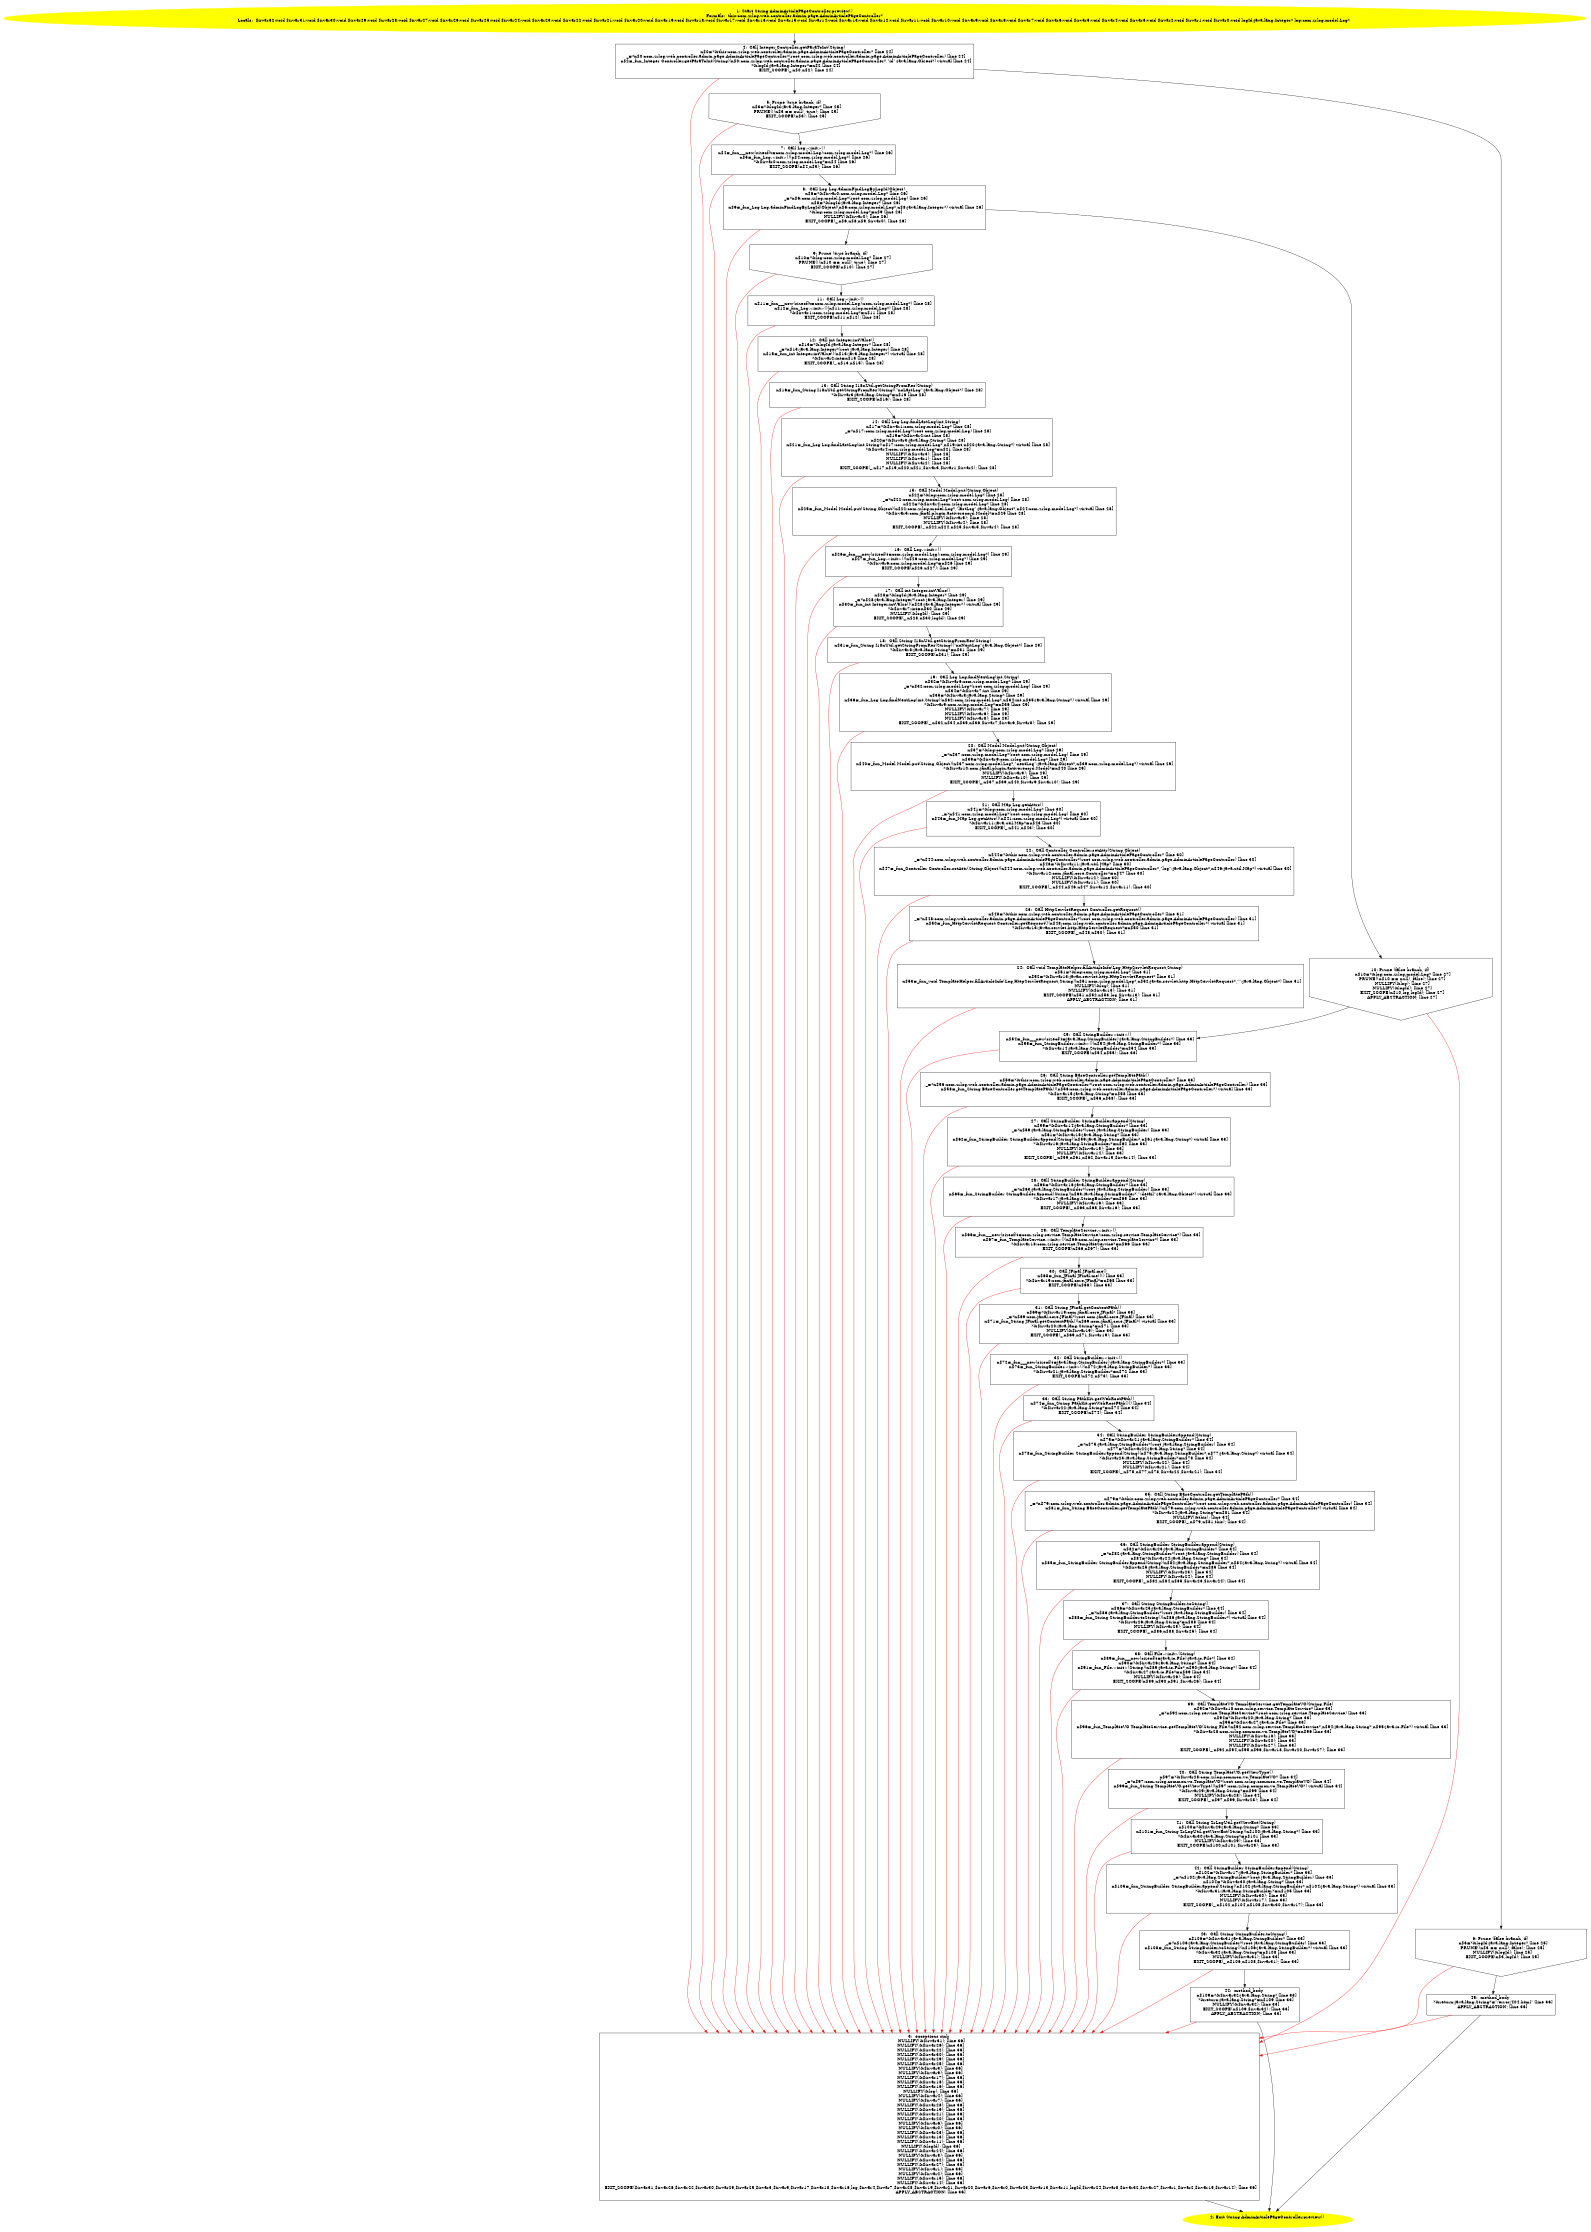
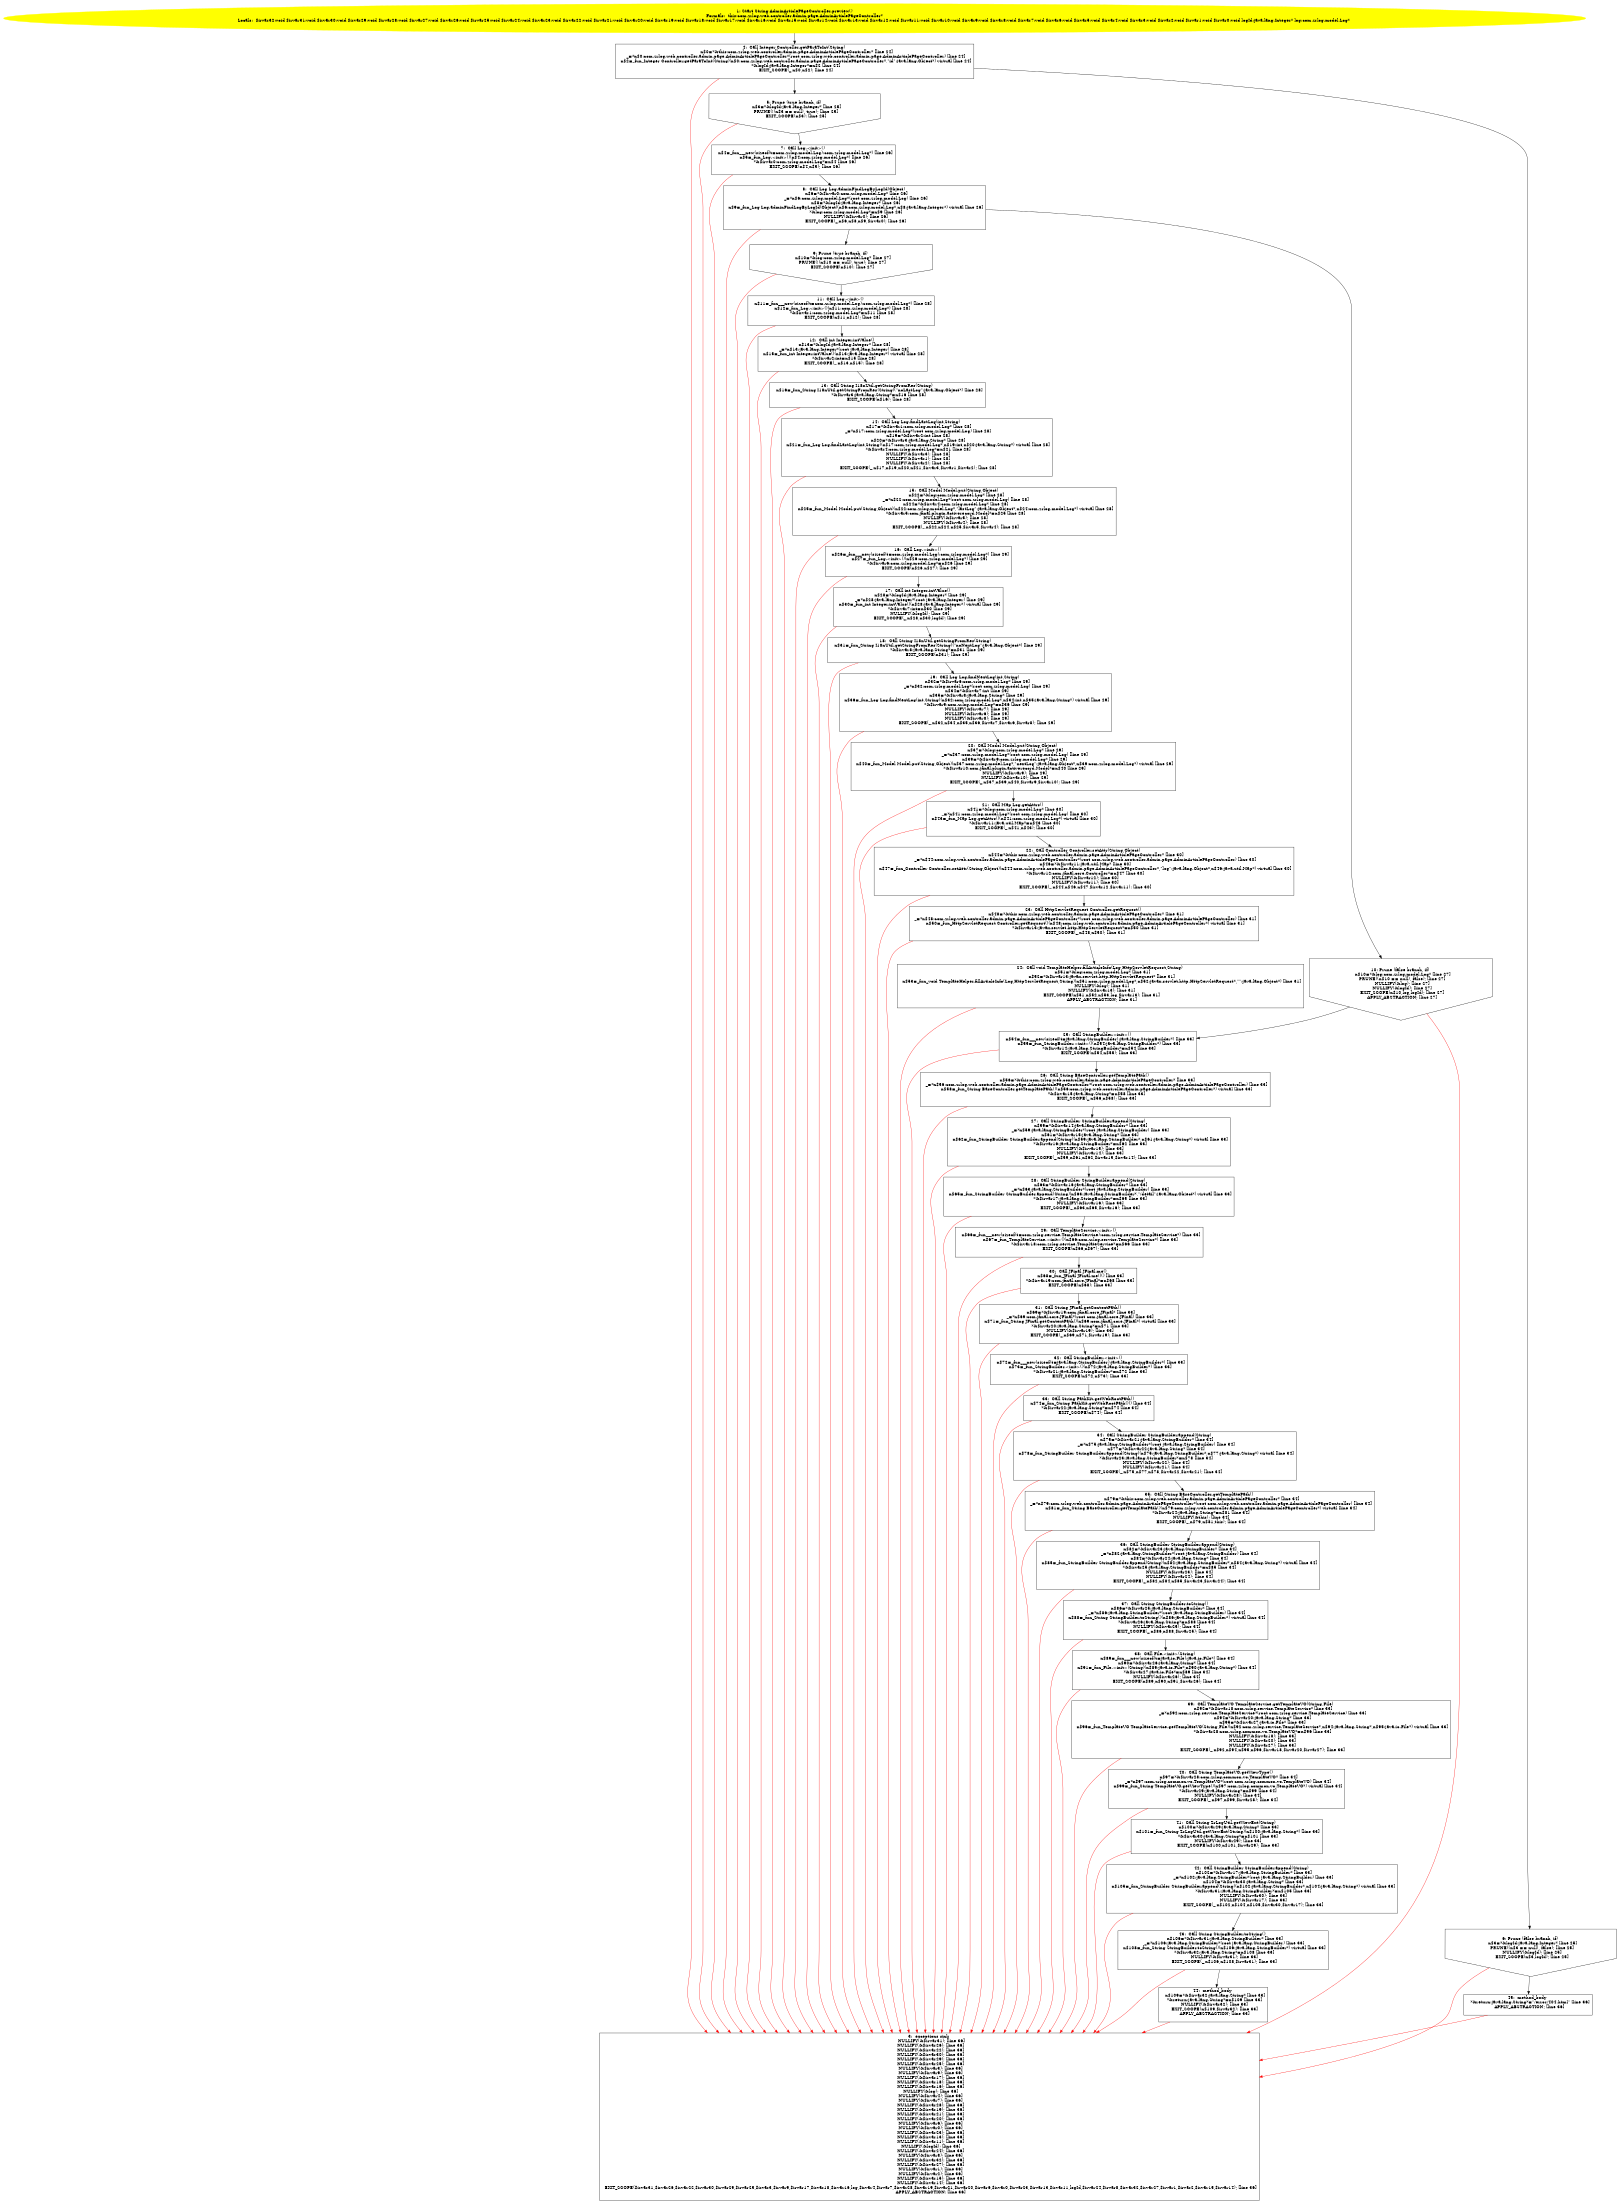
node "2: Exit String AdminArticlePageController.preview()": removed
